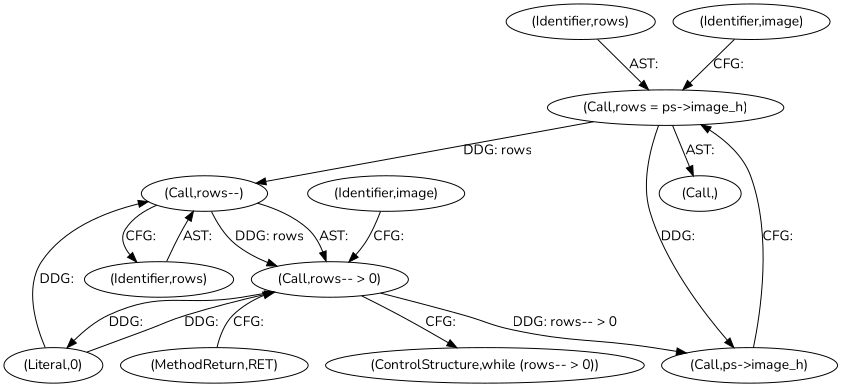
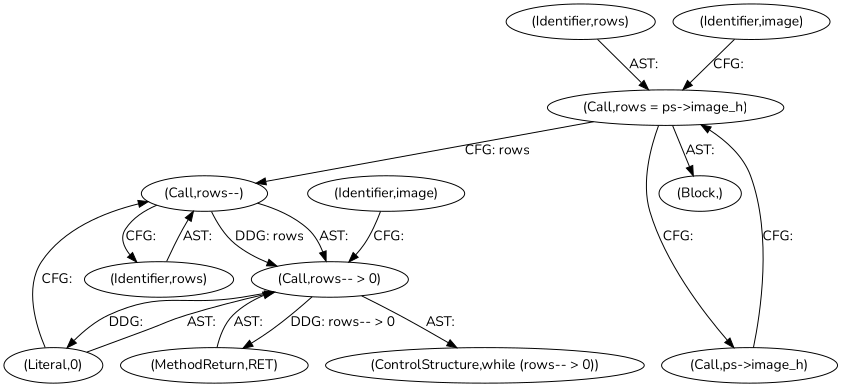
edge "(Call,rows = ps->image_h)" -> "(Call,rows--)": label "DDG: rows" -> "CFG: rows"
node "(Call,)": label "(Call,)" -> "(Block,)"
edge "(Call,rows = ps->image_h)" -> "(Call,ps->image_h)": label "DDG: " -> "CFG: "
edge "(Literal,0)" -> "(Call,rows--)": label "DDG: " -> "CFG: "
edge "(Literal,0)" -> "(Call,rows-- > 0)": label "DDG: " -> "AST: "
edge "(MethodReturn,RET)" -> "(Call,rows-- > 0)": label "CFG: " -> "AST: "
edge "(Call,rows-- > 0)" -> "(ControlStructure,while (rows-- > 0))": label "CFG: " -> "AST: "
edge "(Call,rows-- > 0)" -> "(Call,ps->image_h)": now "(Call,rows-- > 0)" -> "(MethodReturn,RET)"
